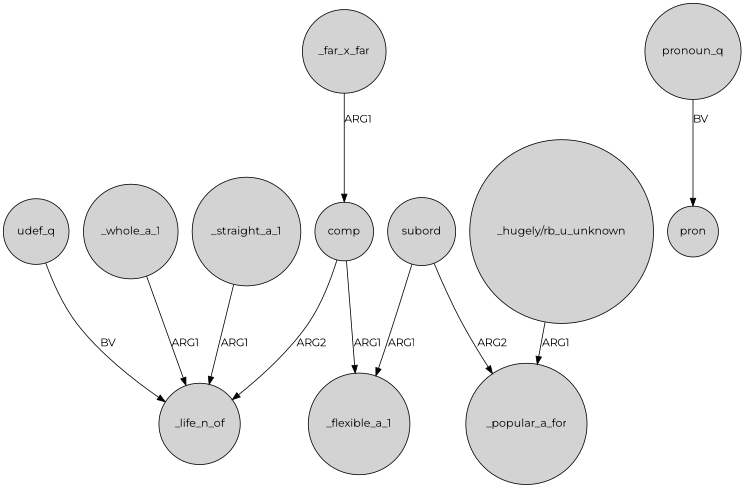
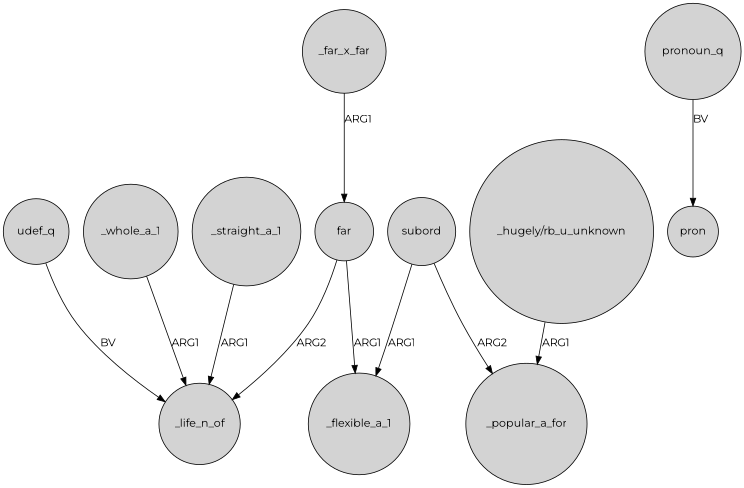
node "comp": label "comp" -> "far"
